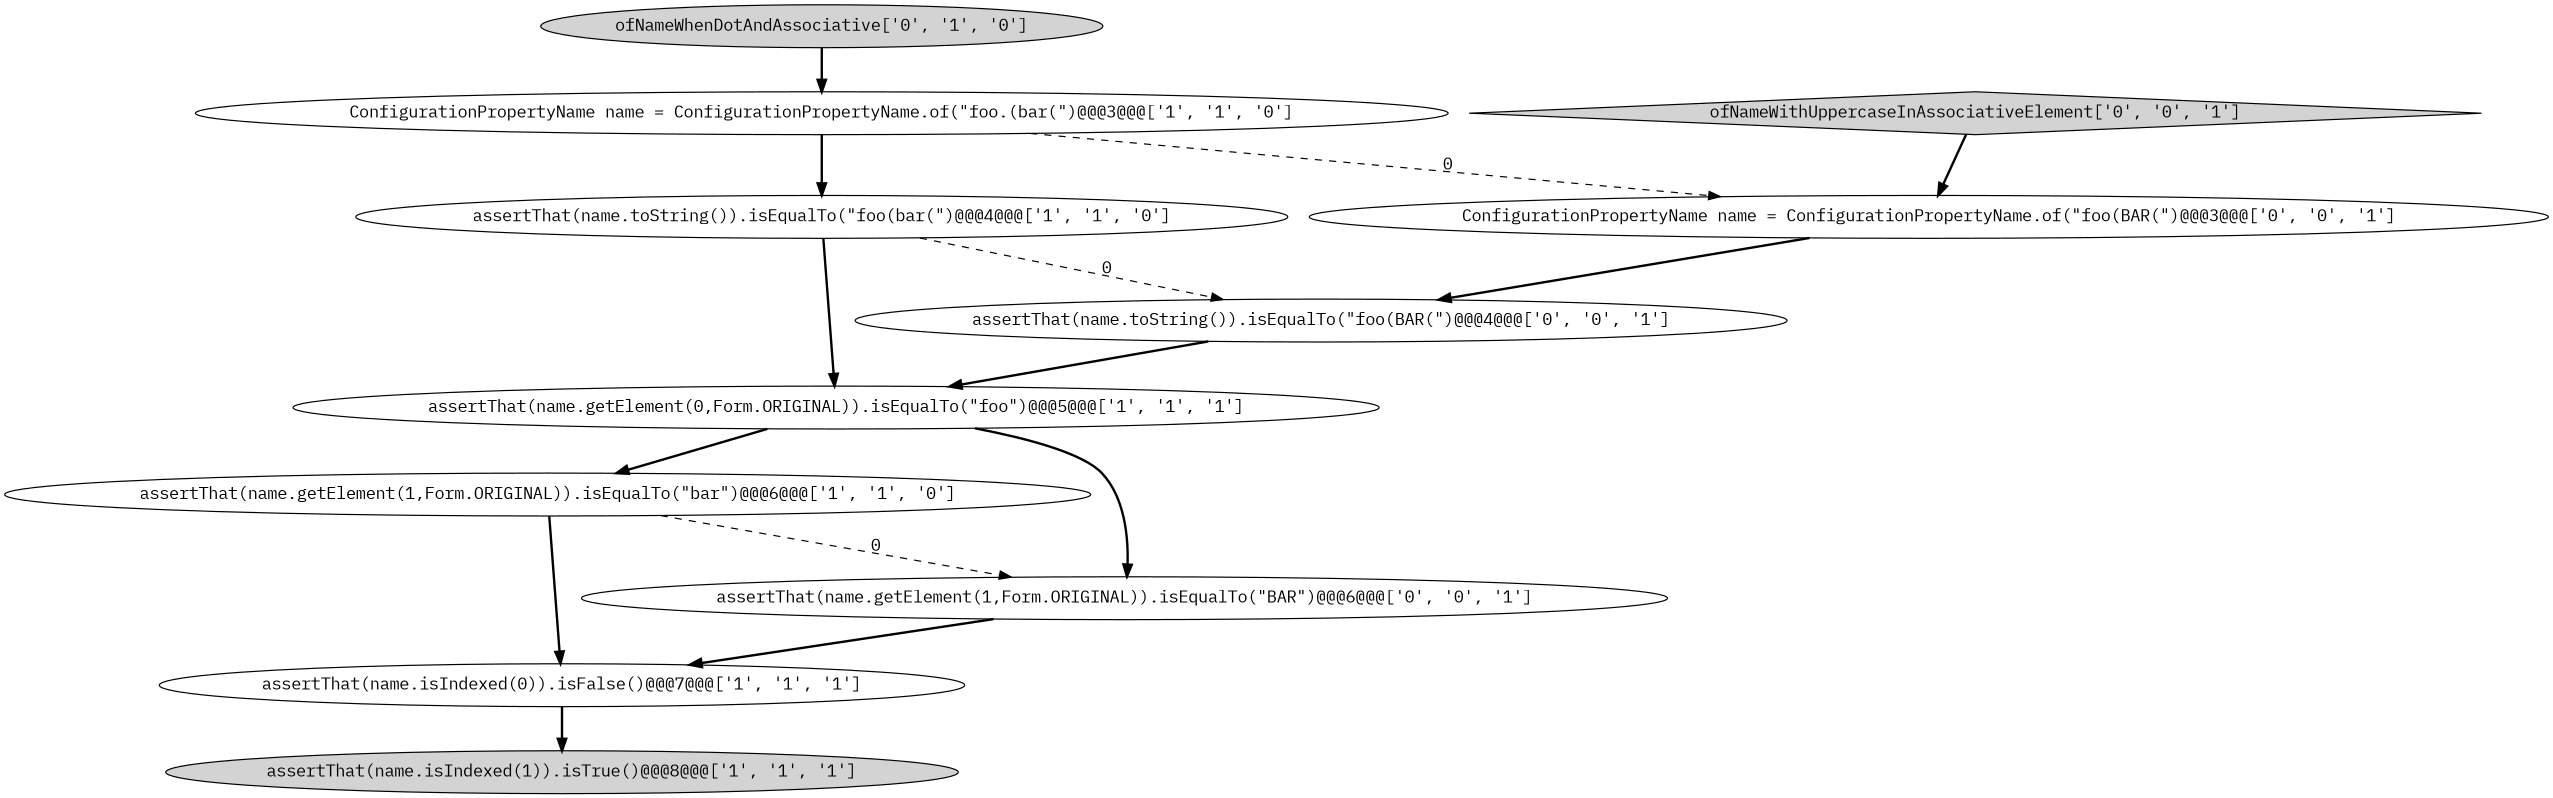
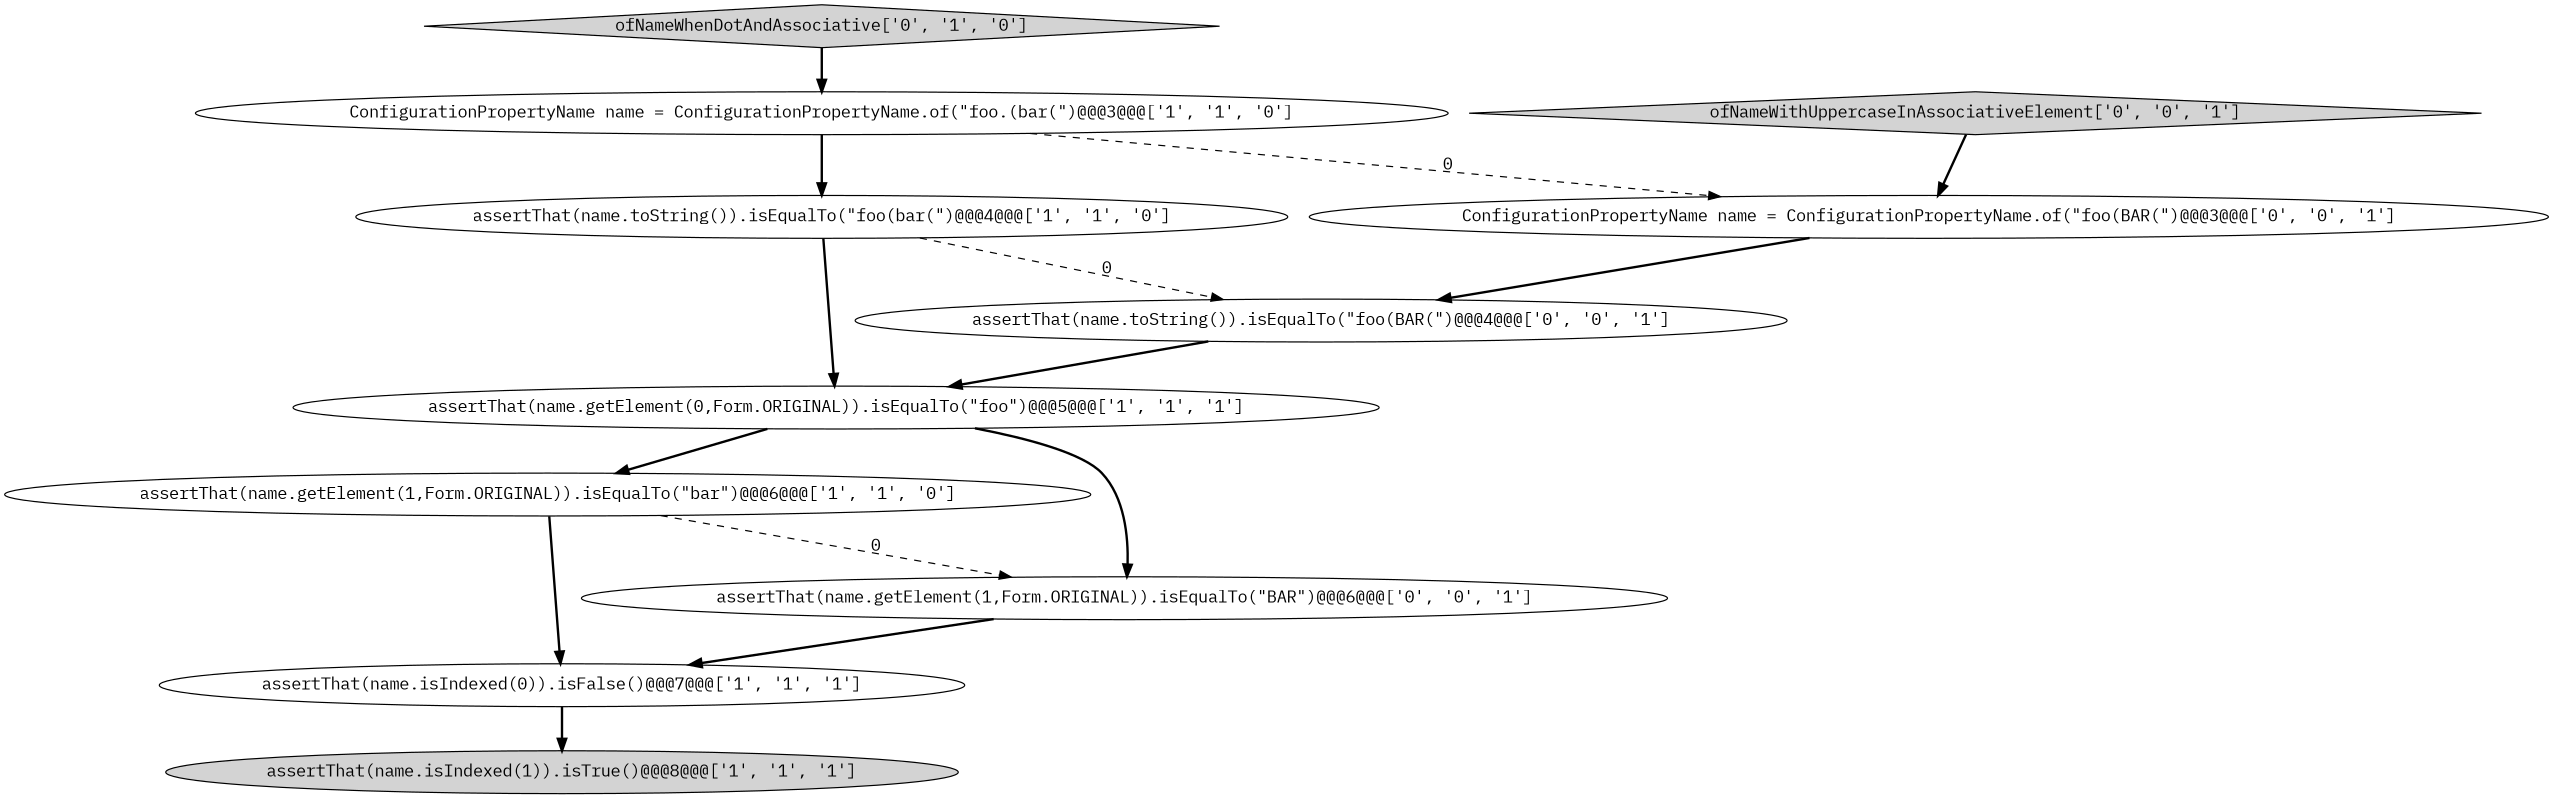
node "ofNameWhenDotAndAssociative['0', '1', '0']": shape ellipse -> diamond
